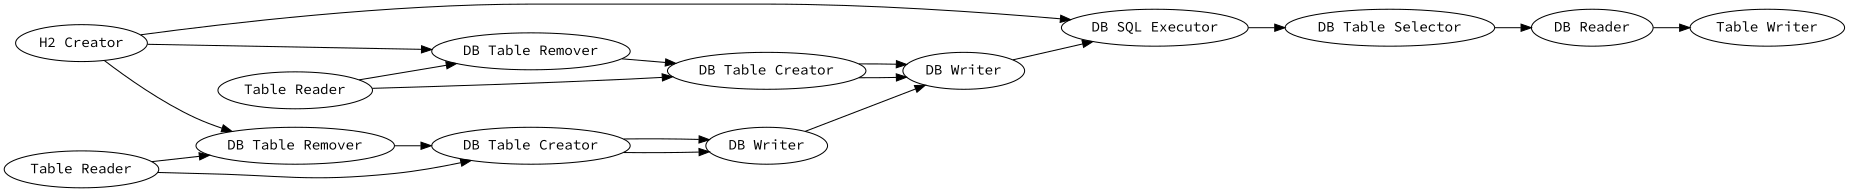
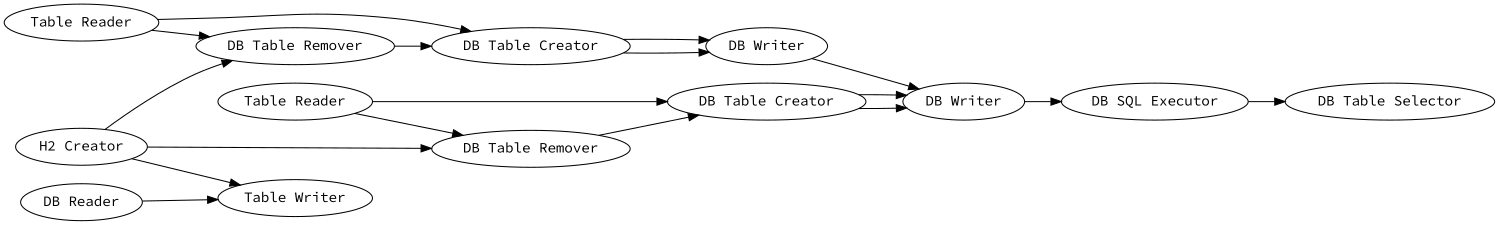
edge "H2 Creator" -> "DB SQL Executor": now "H2 Creator" -> "Table Writer"
edge "DB Table Selector" -> "DB Reader": removed
